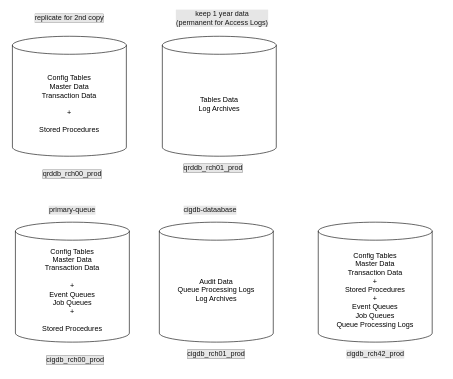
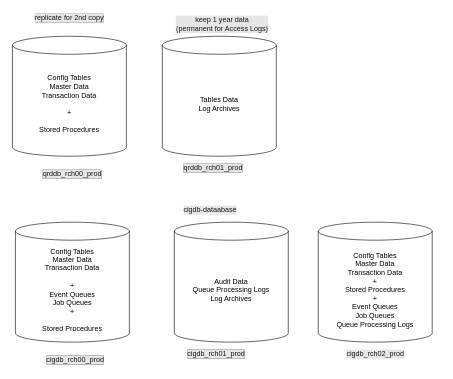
node "keep 1 year data (permanent for Access Logs)": moved (222, 18) -> (222, 24)
node "primary-queue": removed
node "Audit Data Queue Processing Logs Log Archives": moved (216, 282) -> (231, 282)
node "cigdb_rch42_prod": label "cigdb_rch42_prod" -> "cigdb_rch02_prod"
